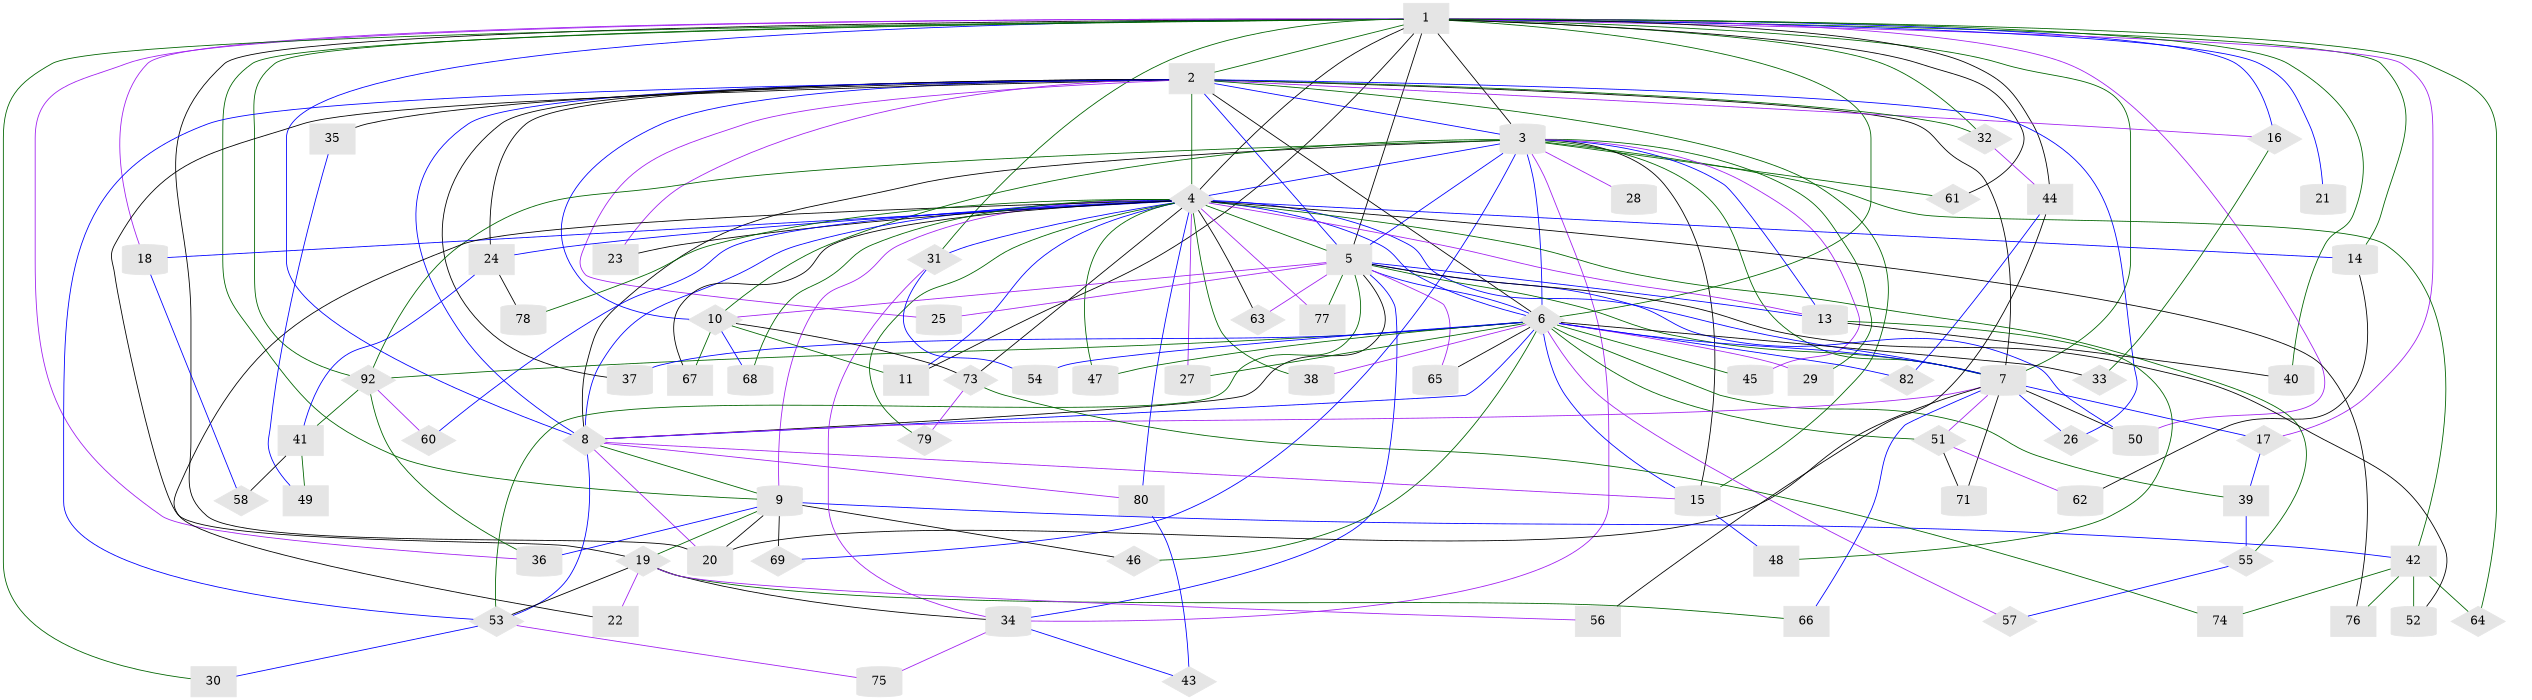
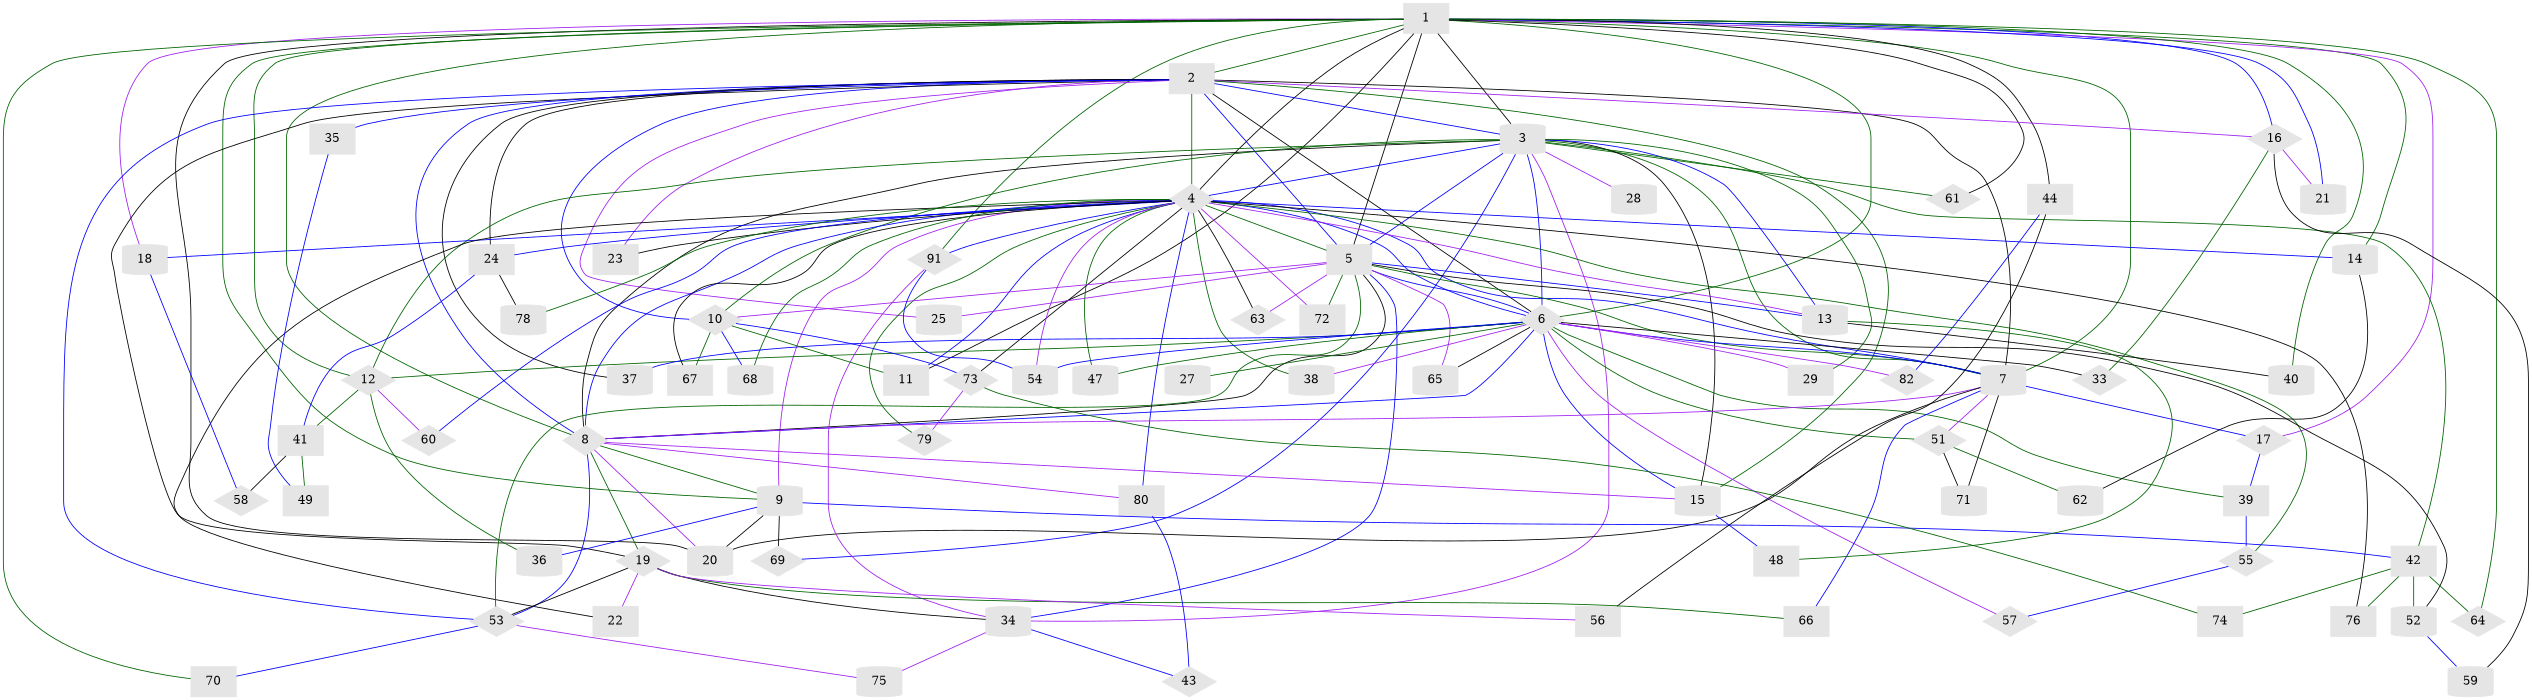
edge "1" -- "8": color blue -> darkgreen
edge "1" -- "36": removed
edge "2" -- "35": color black -> blue
node "32": removed
edge "16" -- "21": added
node "31": label "31" -> "91"
edge "4" -- "27": now "4" -- "54"
node "77": label "77" -> "72"
edge "10" -- "73": color black -> blue
edge "6" -- "82": color blue -> purple
node "92": label "92" -> "12"
node "45": removed
node "26": removed
node "50": removed
edge "51" -- "62": color purple -> darkgreen
edge "9" -- "19": now "8" -- "19"
node "46": removed
node "30": label "30" -> "70"
node "59": added
